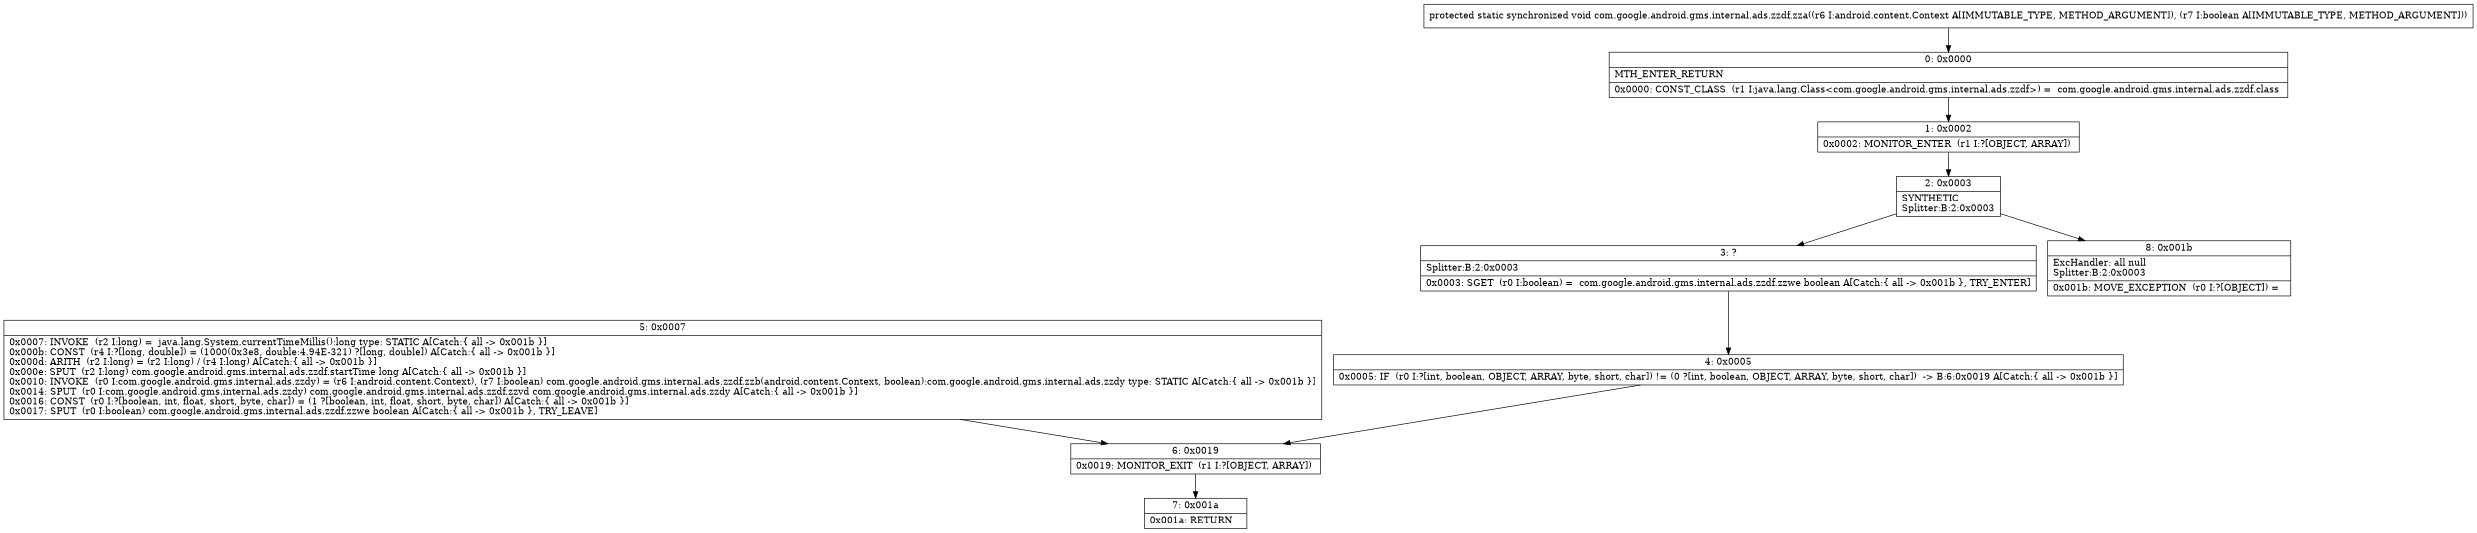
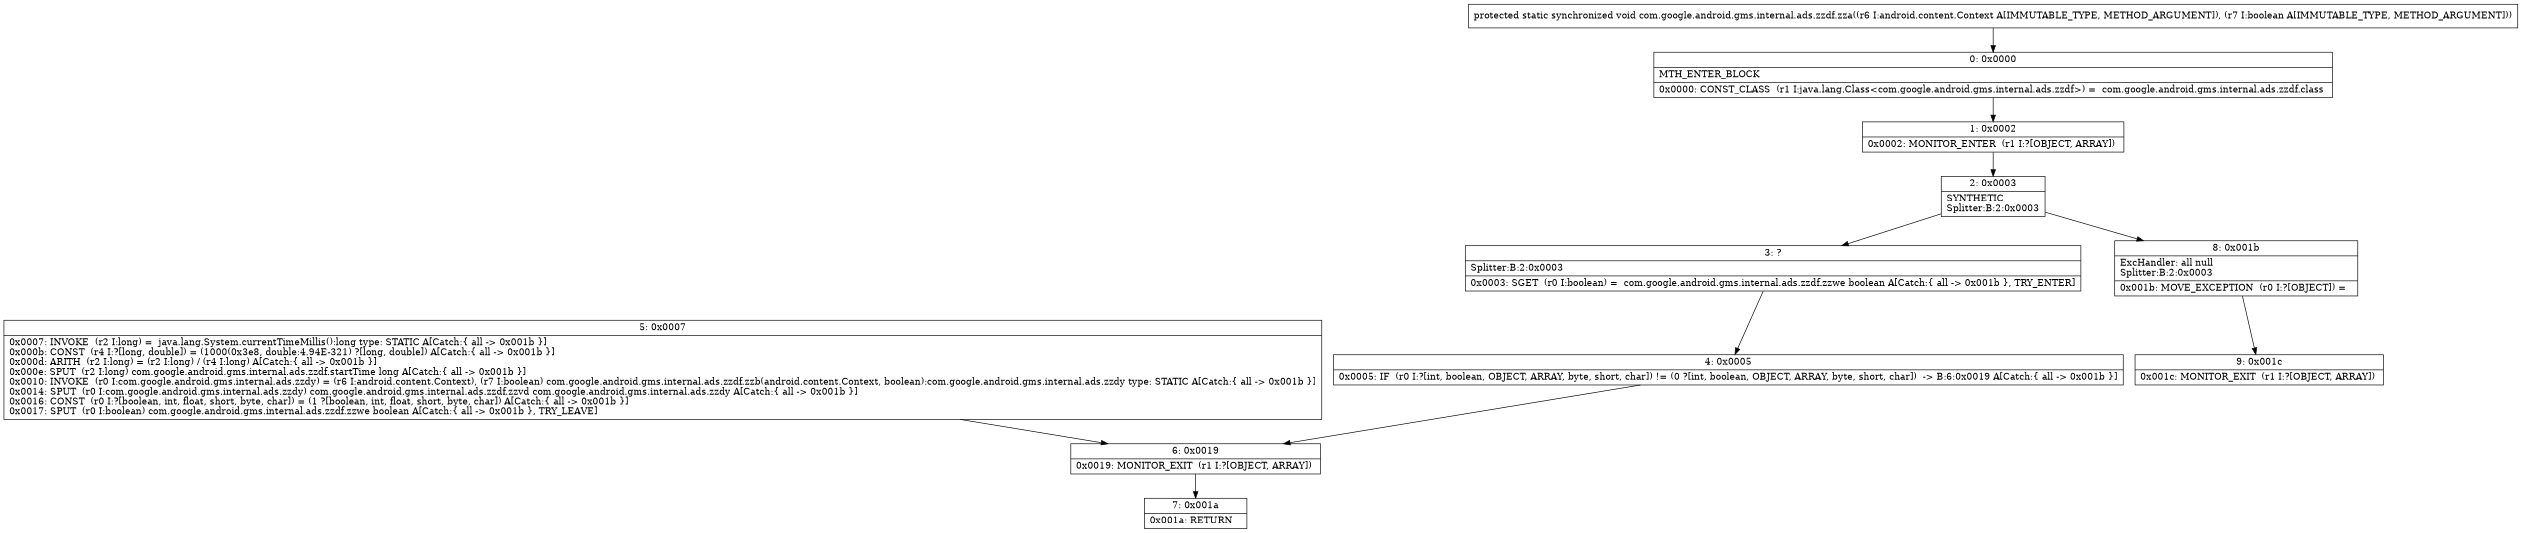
node "0: 0x0000": text "MTH_ENTER_RETURN" -> "MTH_ENTER_BLOCK"
node "9: 0x001c": added
